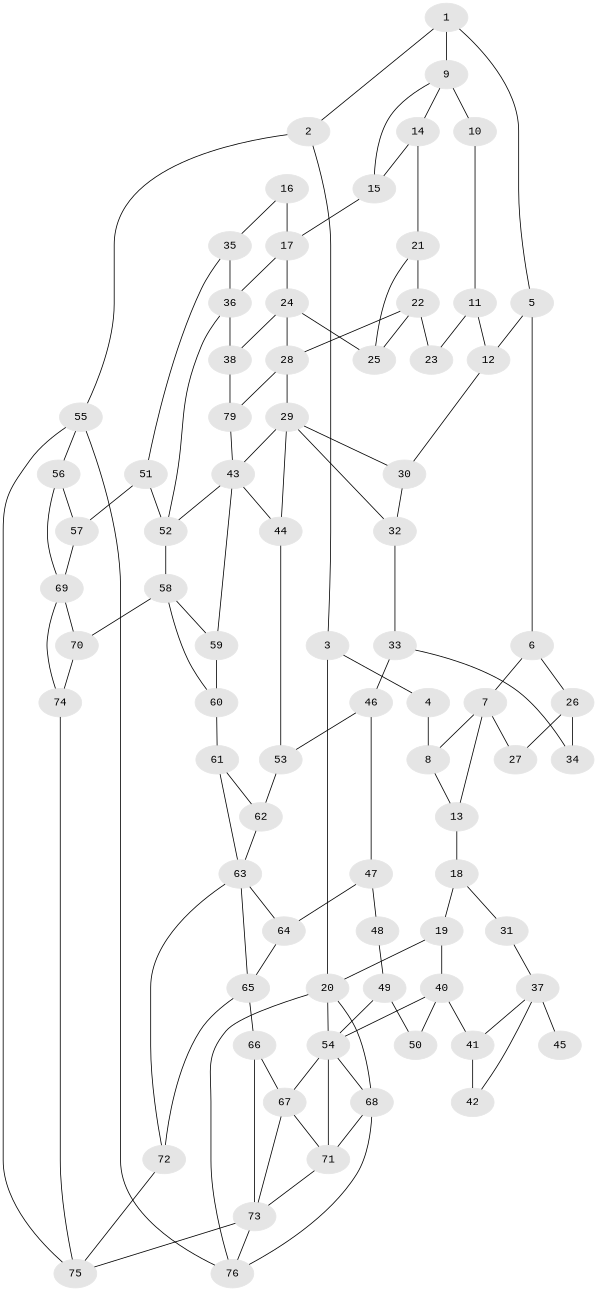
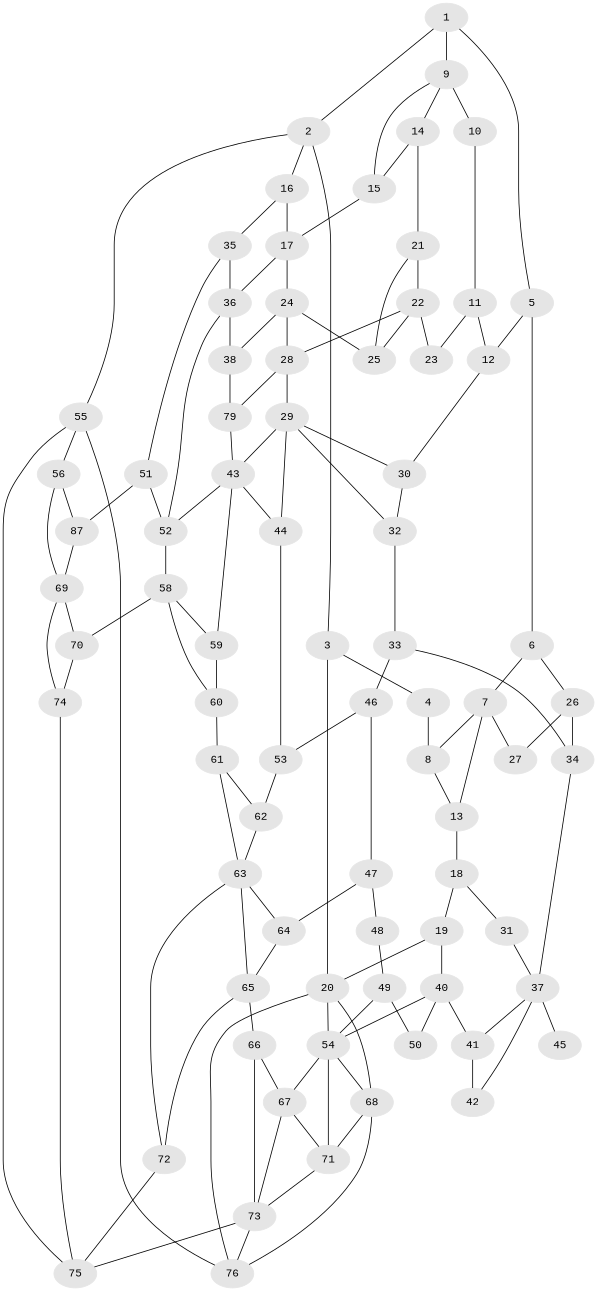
edge "2" -- "16": added
node "57": label "57" -> "87"
edge "34" -- "37": added
